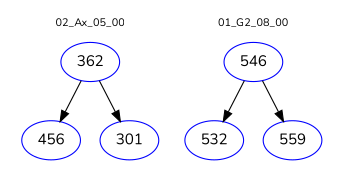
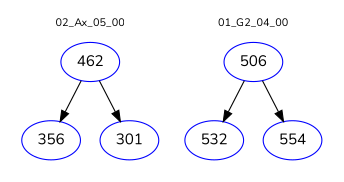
cluster "01_G2_08_00": label "01_G2_08_00" -> "01_G2_04_00"
node "362": label "362" -> "462"
node "546": label "546" -> "506"
node "456": label "456" -> "356"
node "559": label "559" -> "554"
